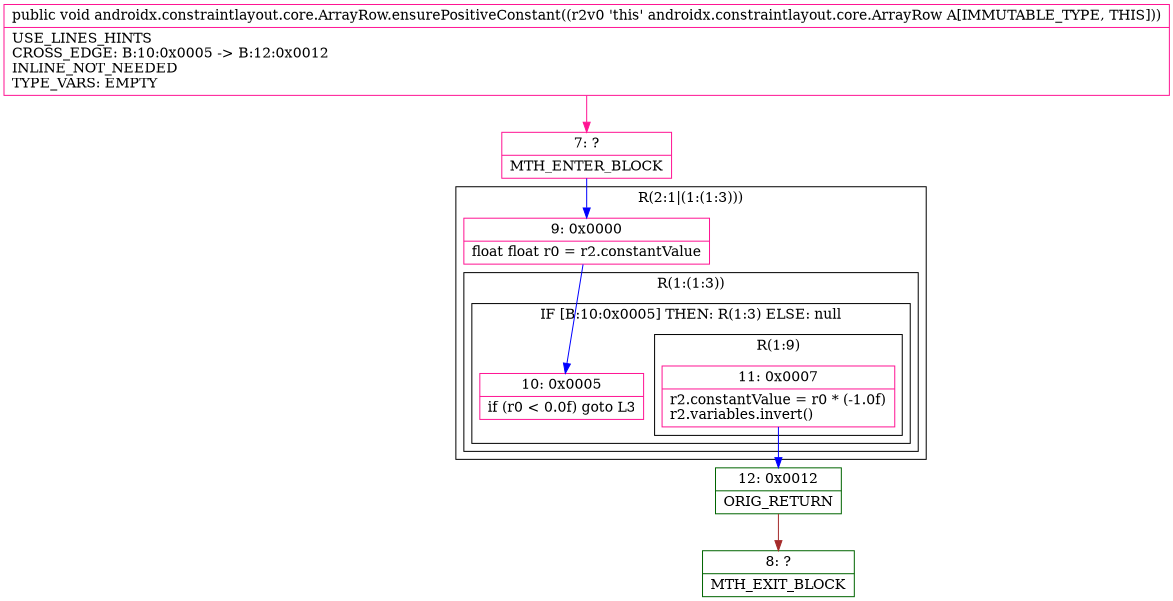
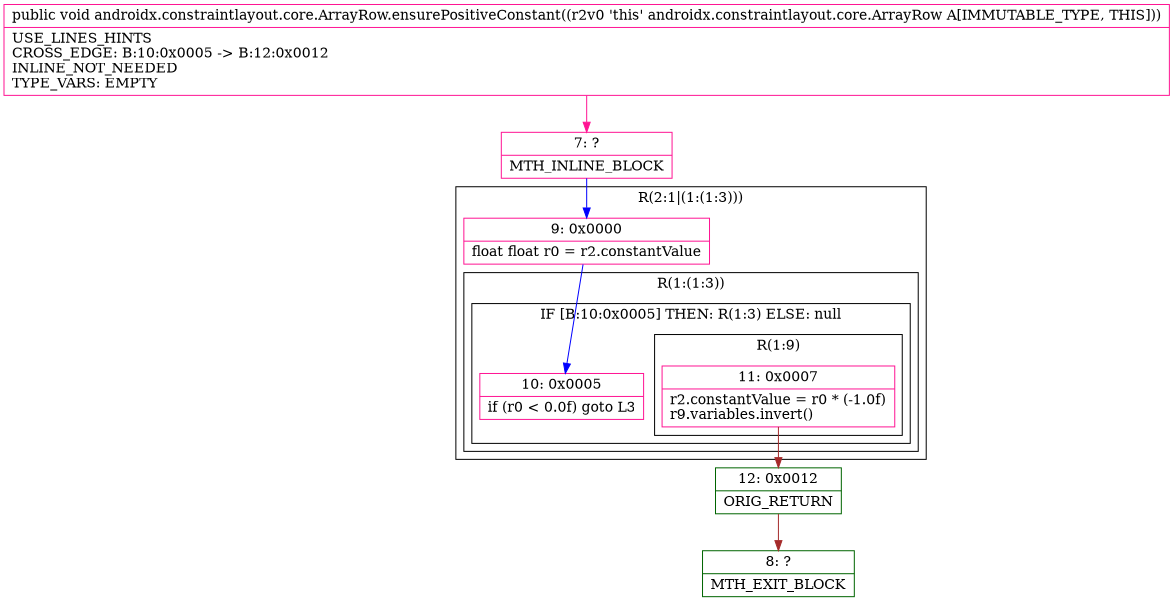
node "7: ?": text "MTH_ENTER_BLOCK" -> "MTH_INLINE_BLOCK"
node "11: 0x0007": text "r2.variables.invert()" -> "r9.variables.invert()"
edge "11: 0x0007" -> "12: 0x0012": color blue -> brown
